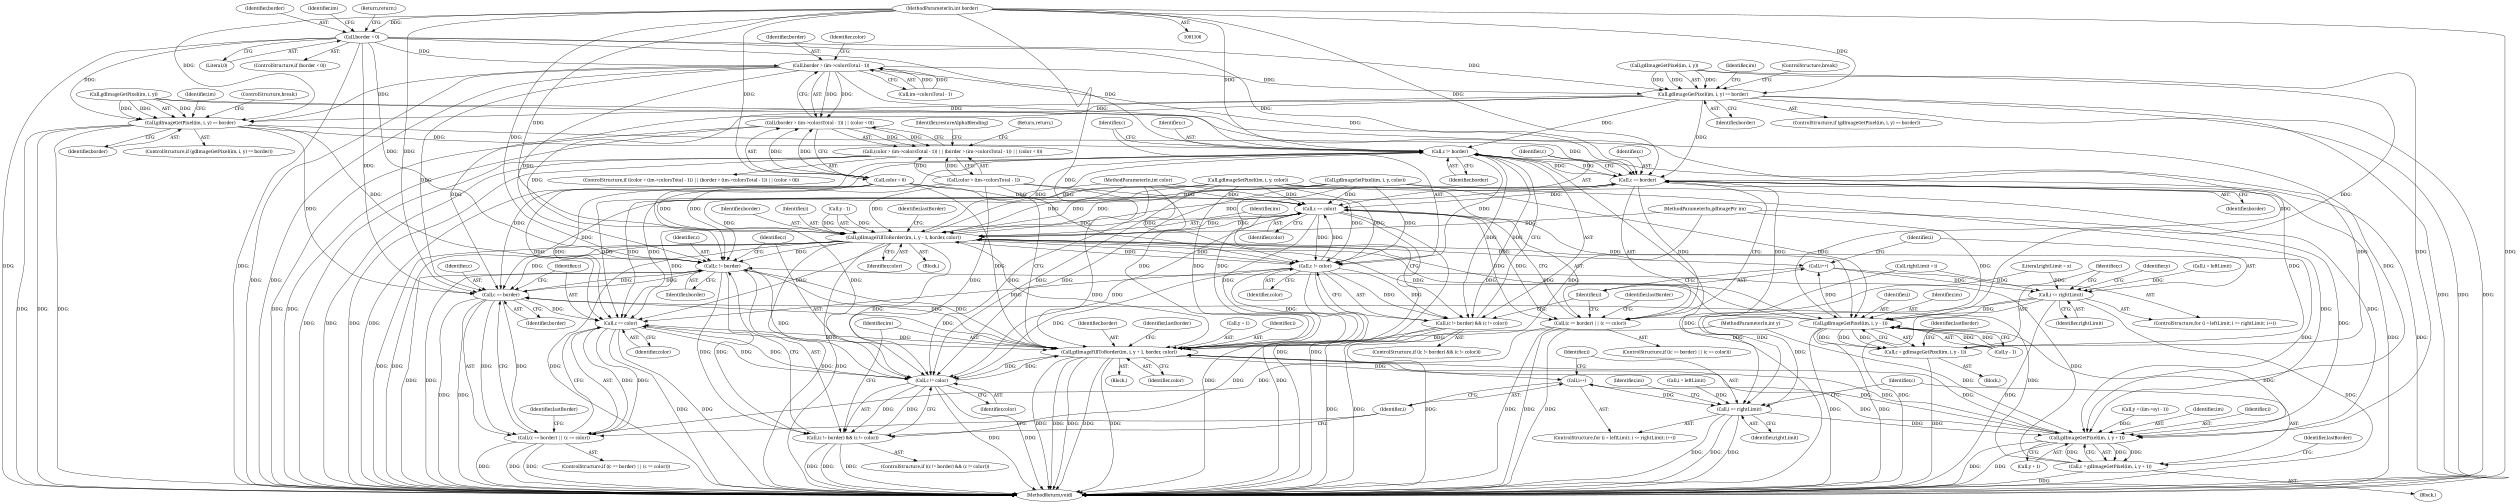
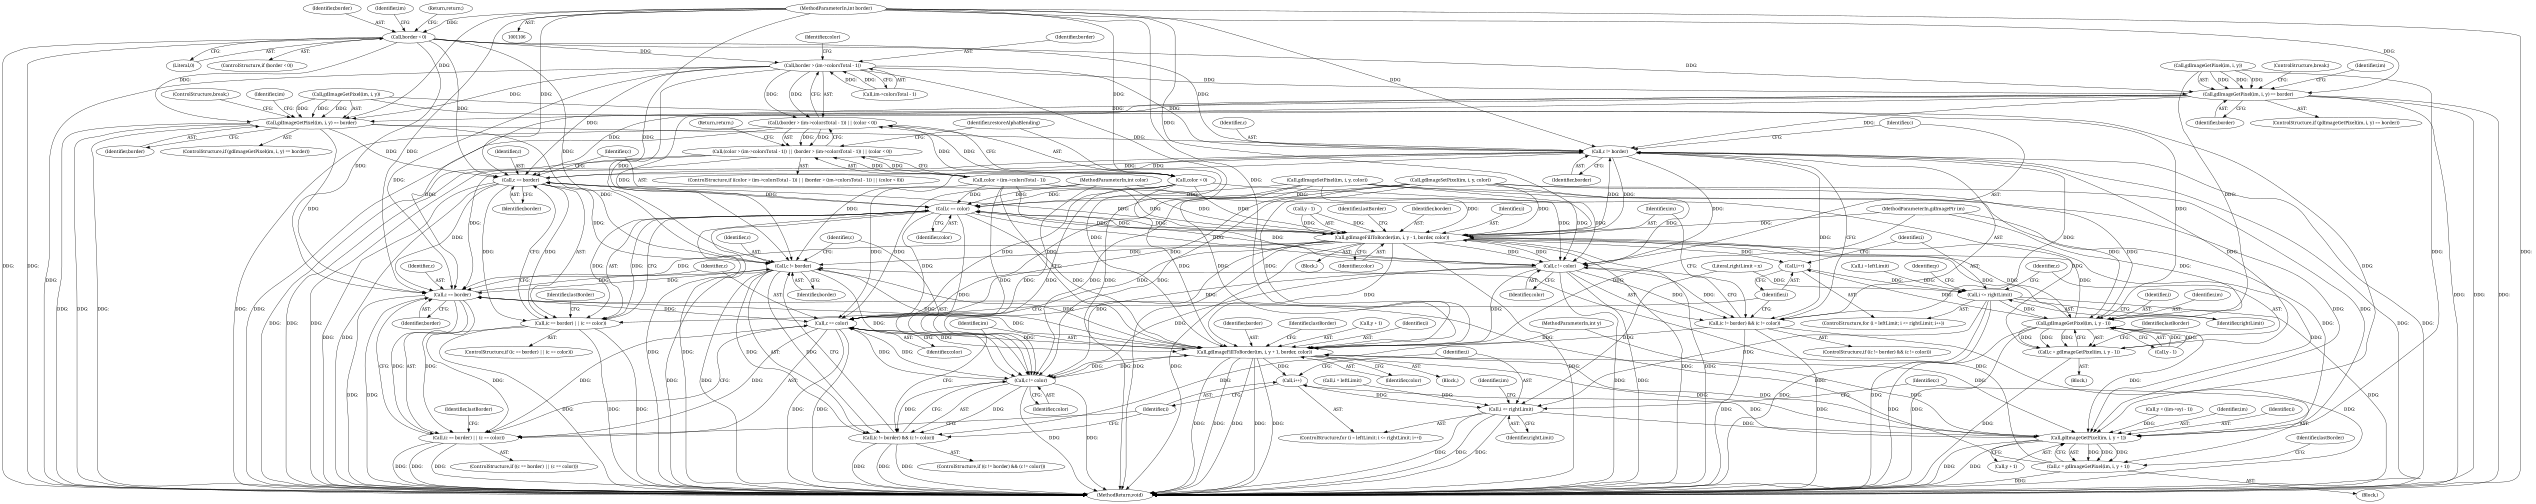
node "(Call,rightLimit = i)": removed
edge "(MethodParameterIn,int color)" -> "(Call,gdImageFillToBorder(im, i, y + 1, border, color))": now "(Identifier,restoreAlphaBlending)" -> "(Call,gdImageFillToBorder(im, i, y + 1, border, color))"
